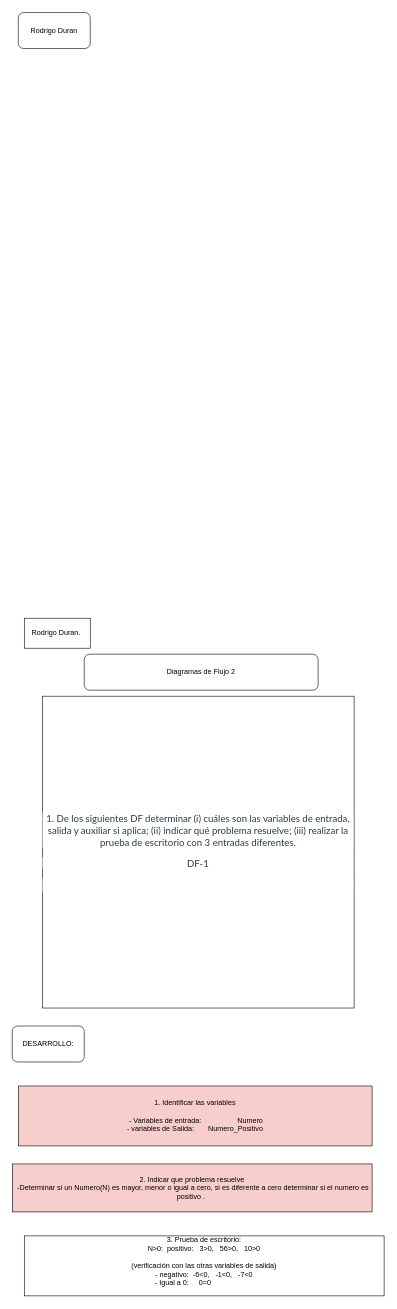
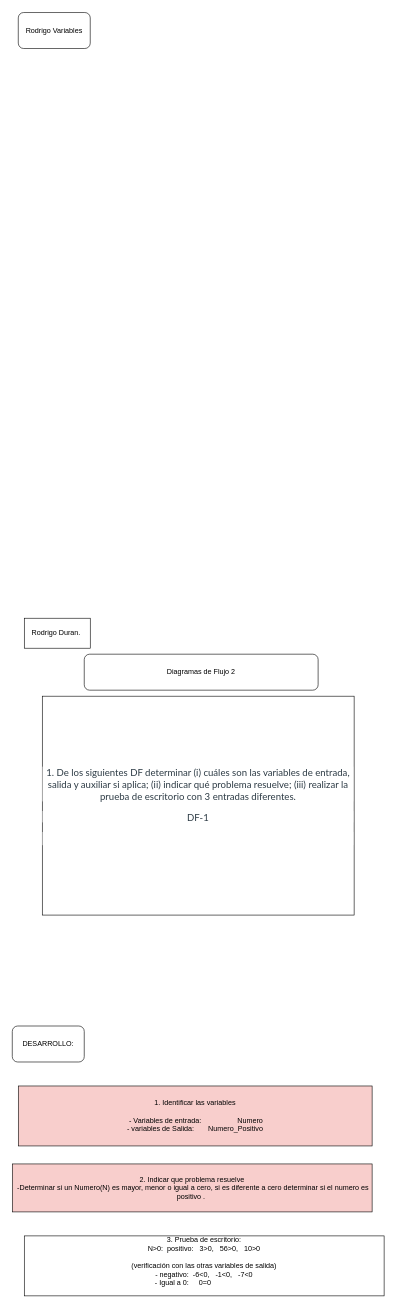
node "Rodrigo Duran": label "Rodrigo Duran" -> "Rodrigo Variables"
node "1. De los siguientes DF determinar (i) cuáles son las variables de entrada, salida y auxiliar si aplica; (ii) indicar qué problema resuelve; (iii) realizar la prueba de escritorio con 3 entradas diferentes. DF-1": size 312x312 -> 312x219
